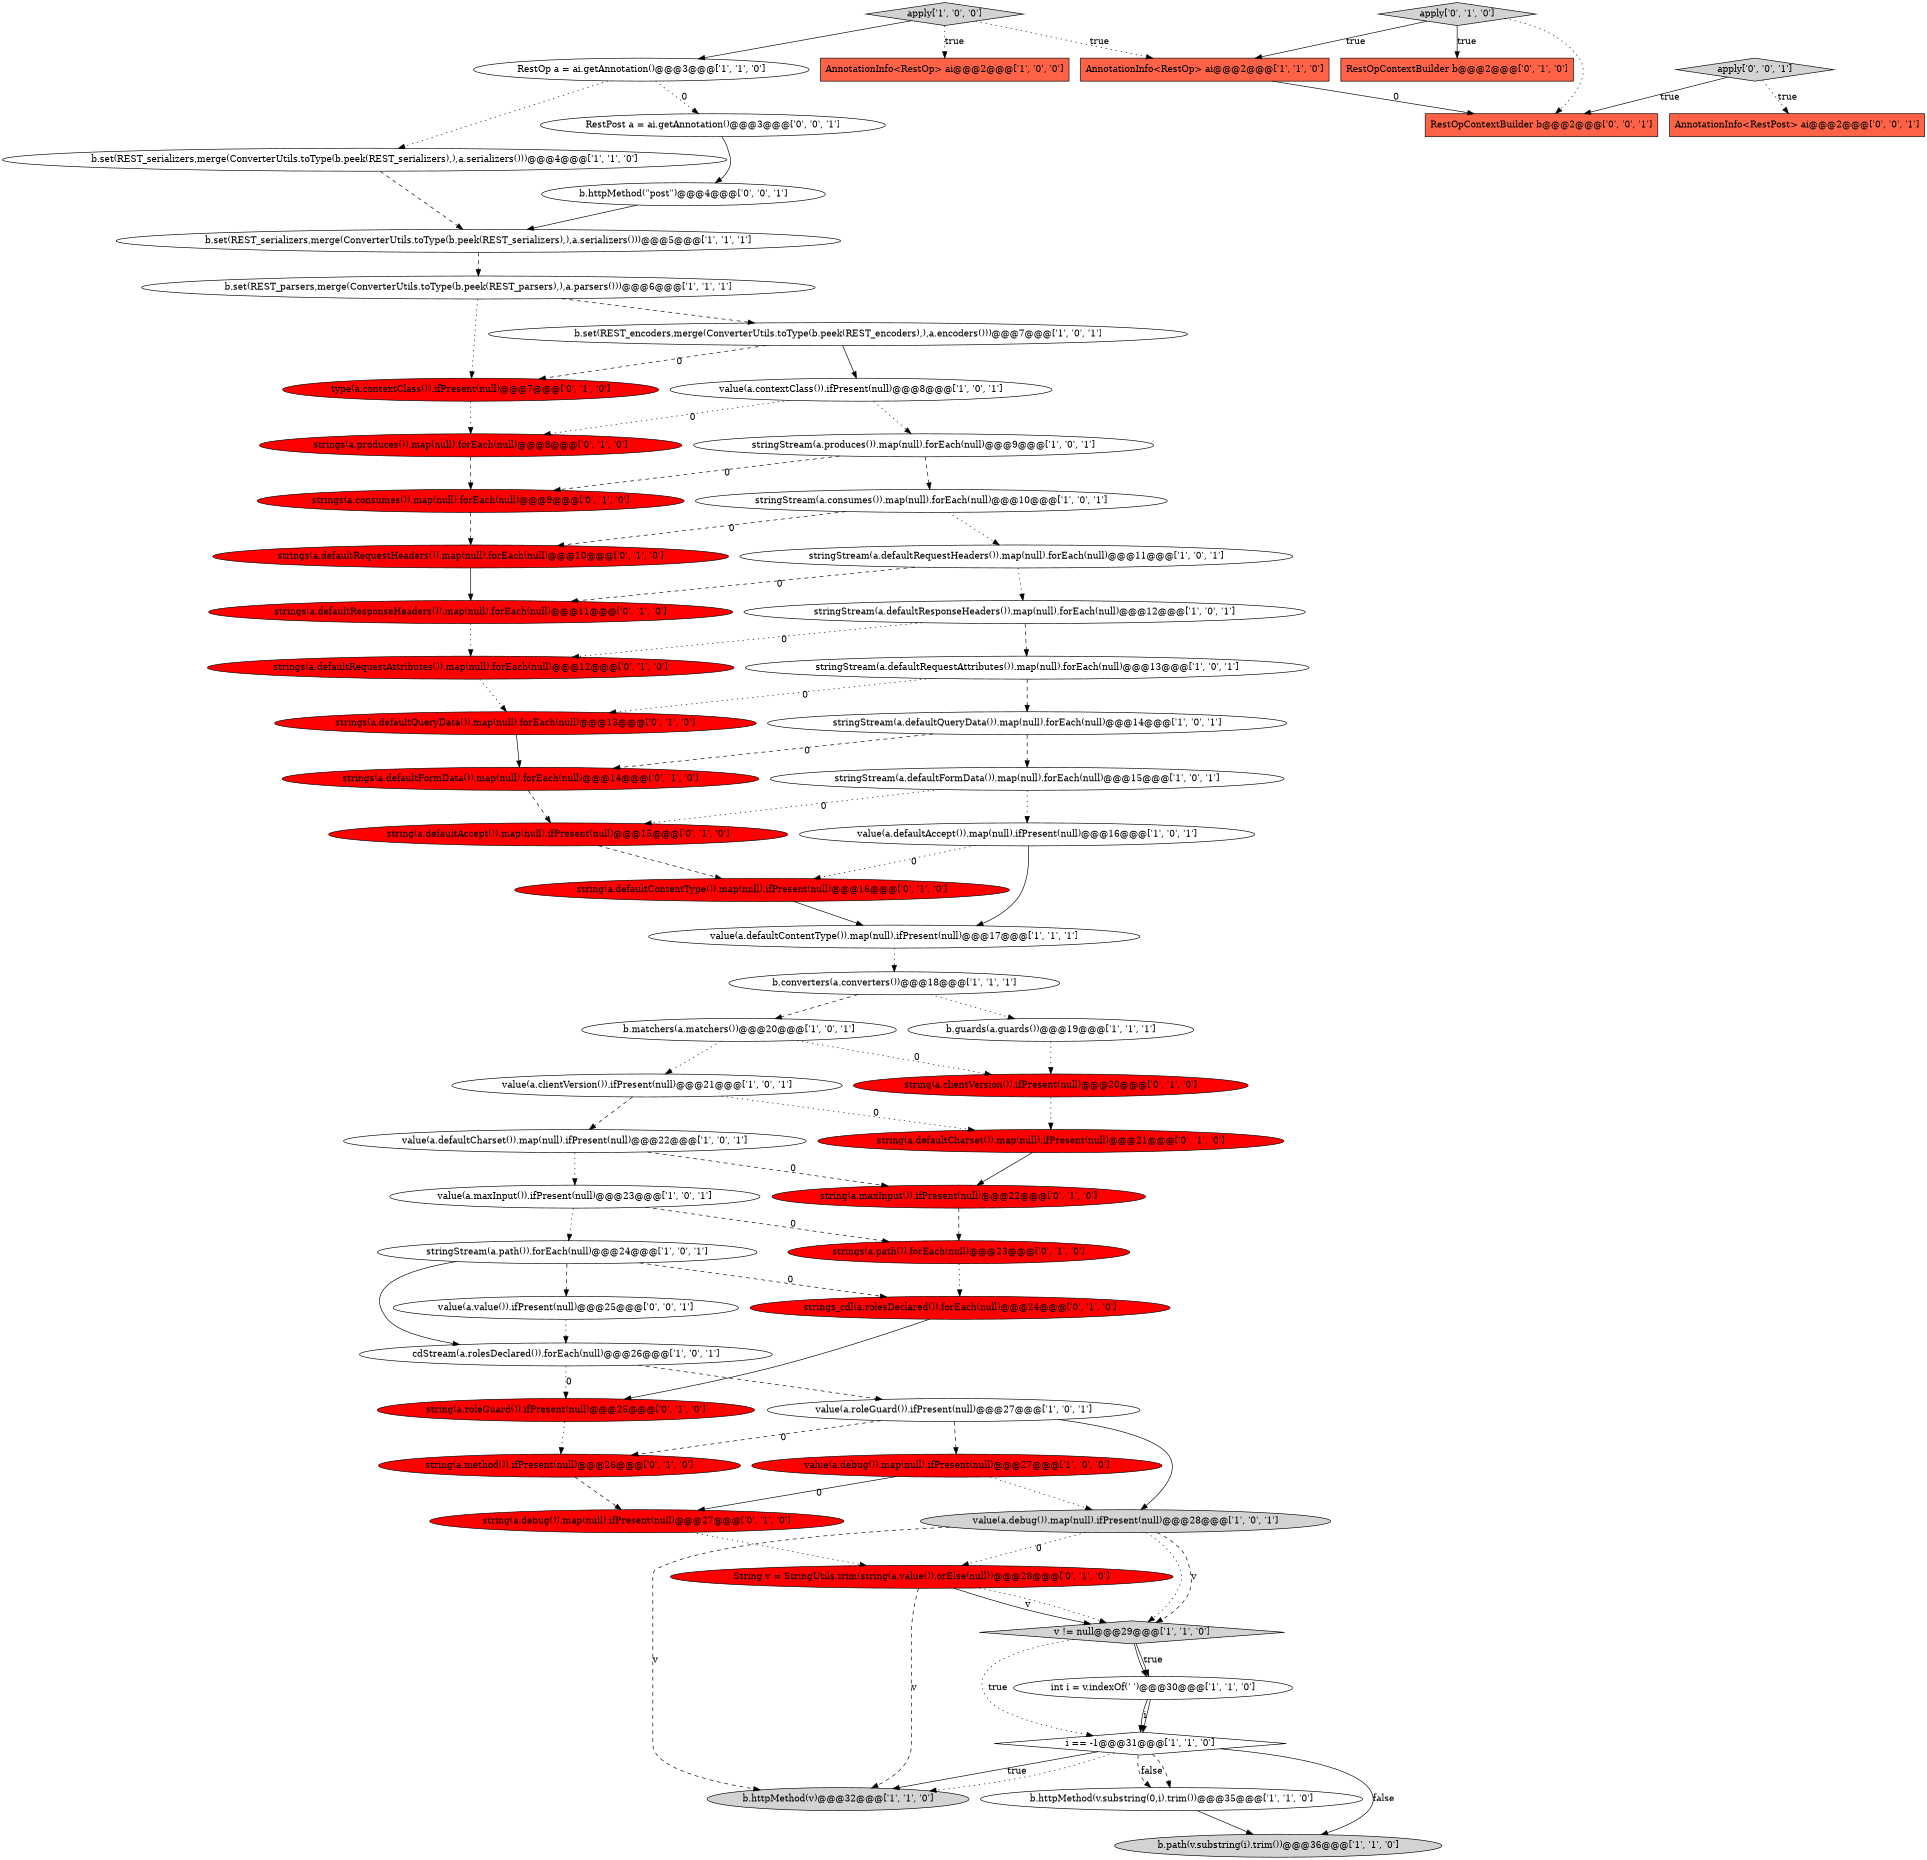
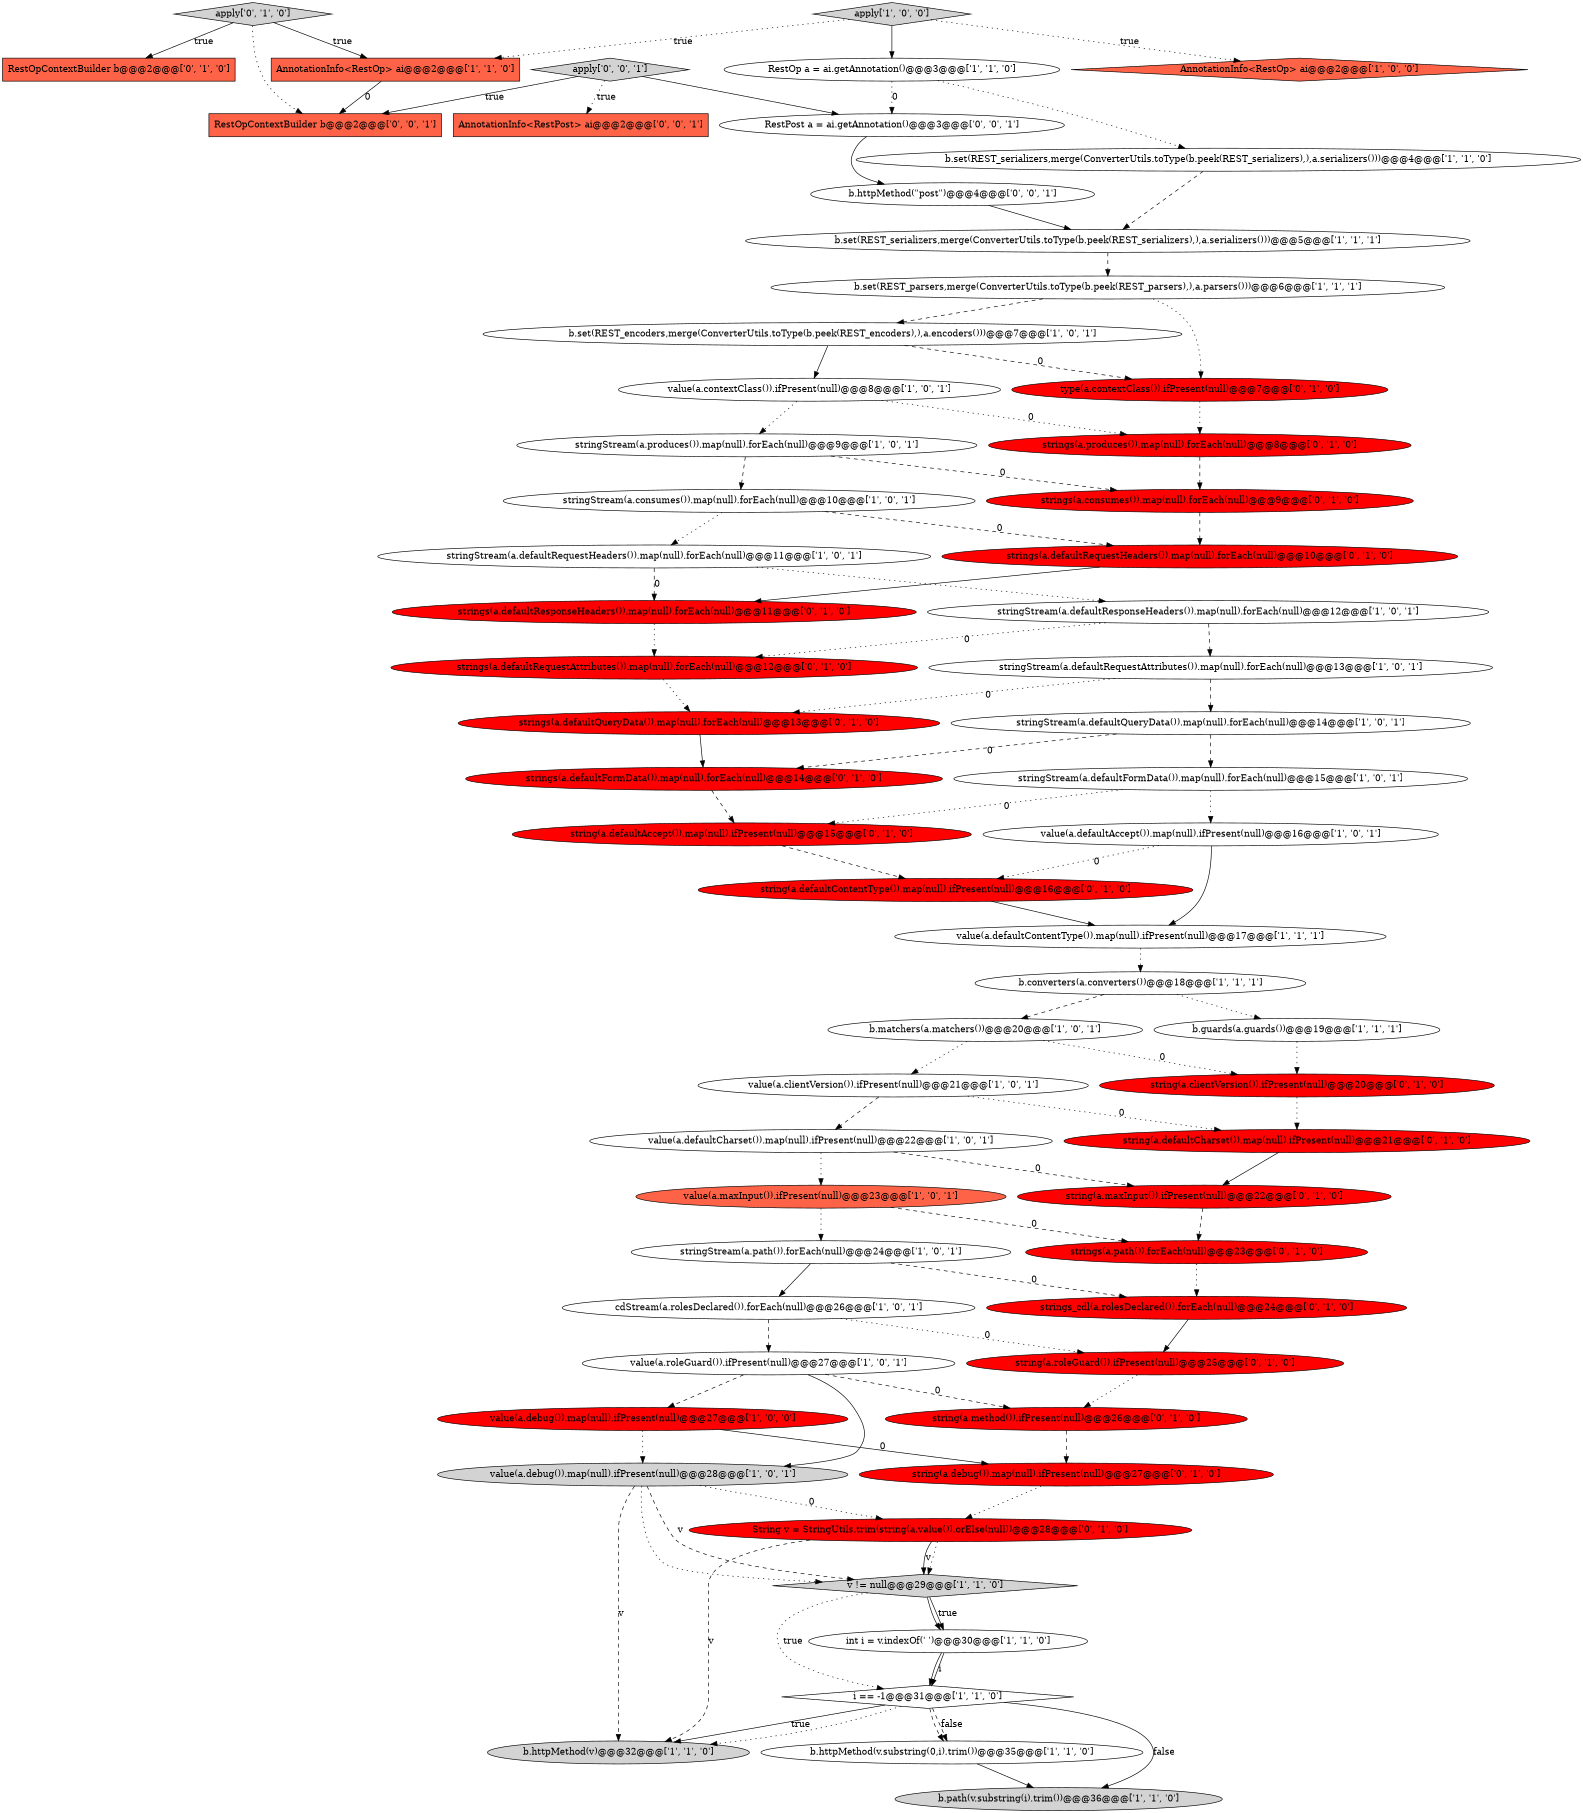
node "AnnotationInfo<RestOp> ai@@@2@@@['1', '0', '0']": shape box -> diamond
edge "apply['0', '0', '1']" -> "RestPost a = ai.getAnnotation()@@@3@@@['0', '0', '1']": added
node "value(a.maxInput()).ifPresent(null)@@@23@@@['1', '0', '1']": fillcolor white -> tomato
node "value(a.value()).ifPresent(null)@@@25@@@['0', '0', '1']": removed
